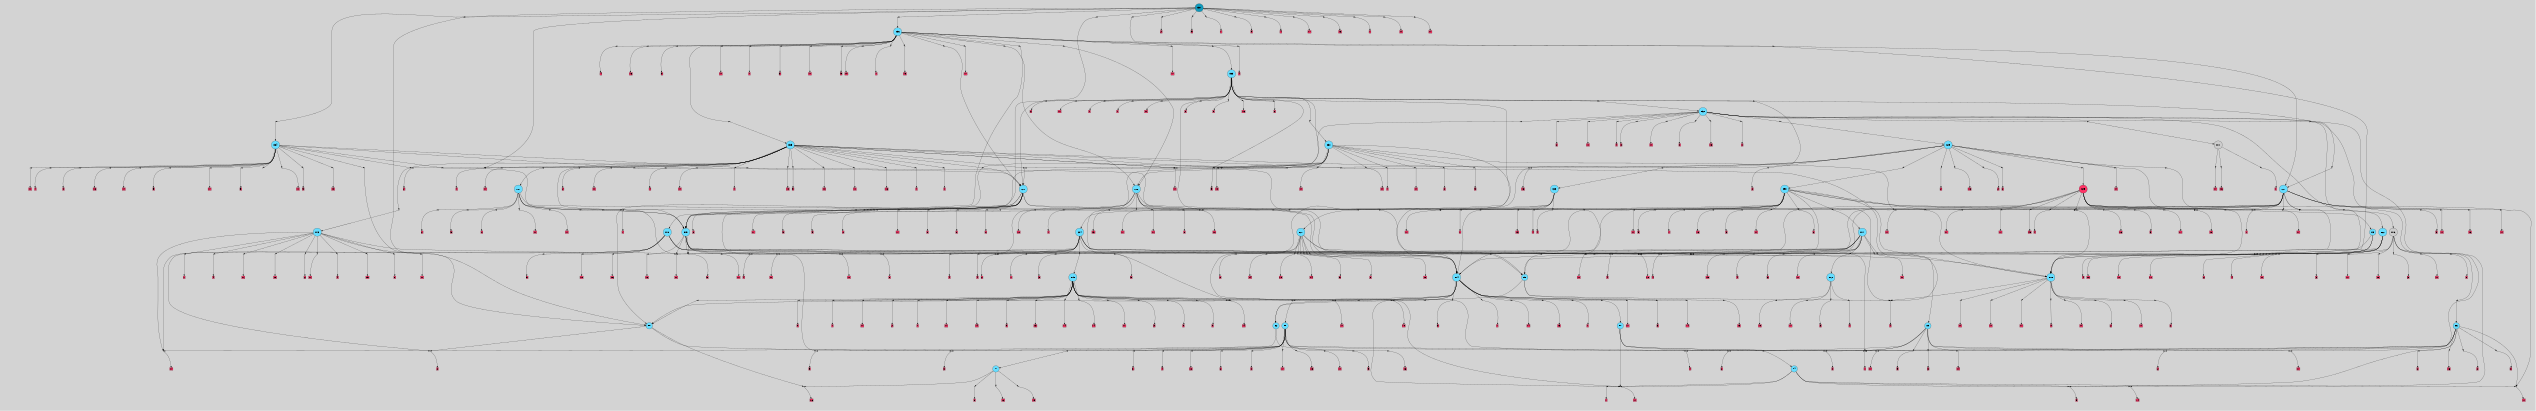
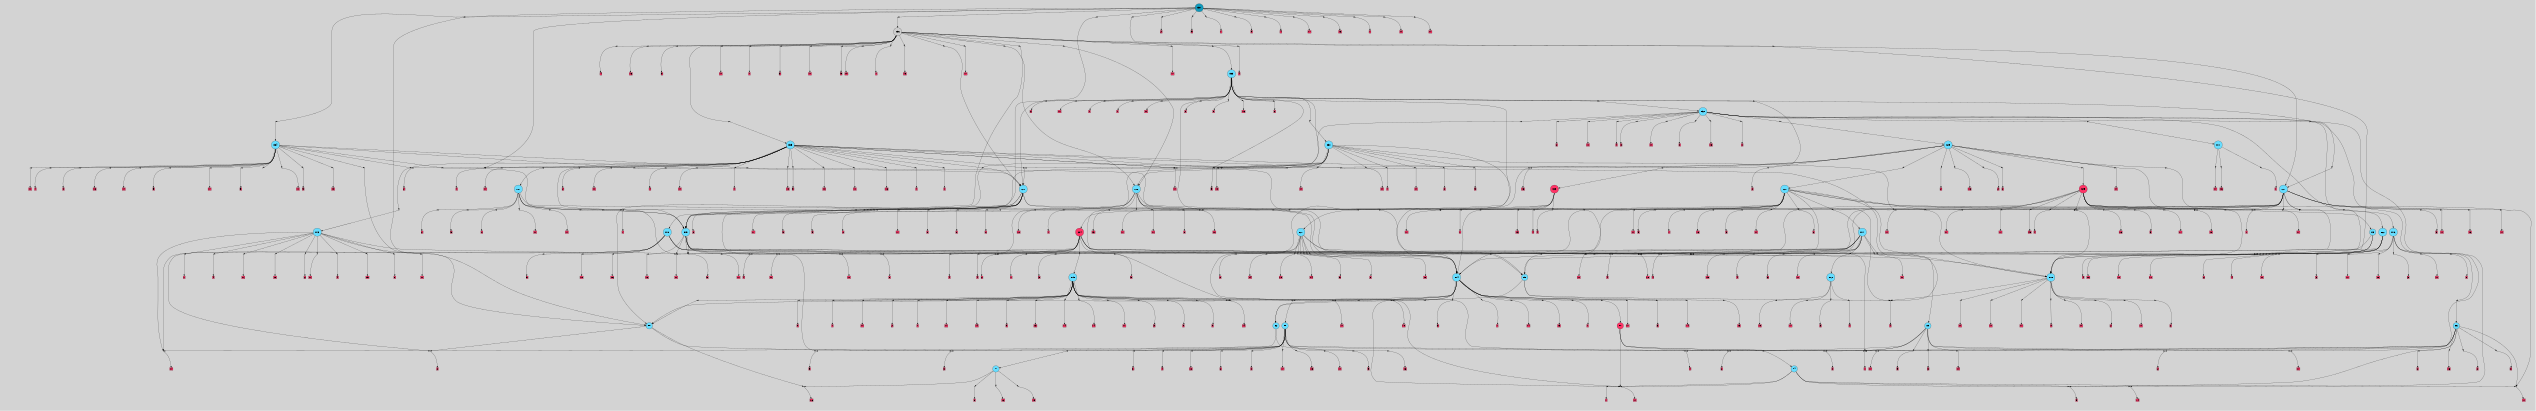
node "T36": fillcolor #66ddff -> #cccccc
node "T11": fillcolor #cccccc -> #66ddff
node "T23": fillcolor #66ddff -> #ff3366
node "T98": label "T98" -> "T28"
node "T24": fillcolor #66ddff -> #ff3366
node "T16": fillcolor #cccccc -> #66ddff
node "T7": fillcolor #66ddff -> #ff3366
